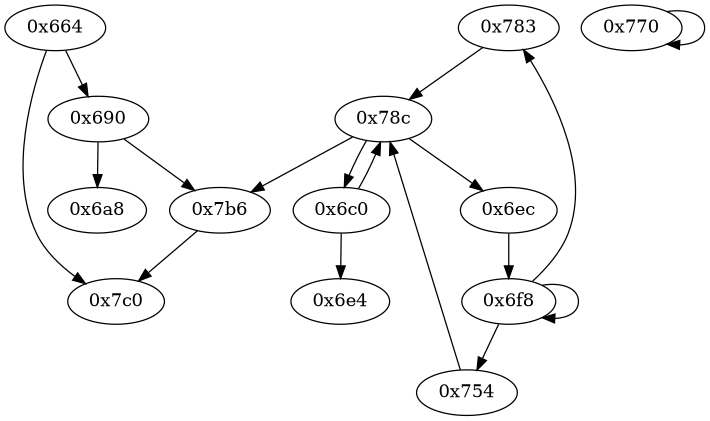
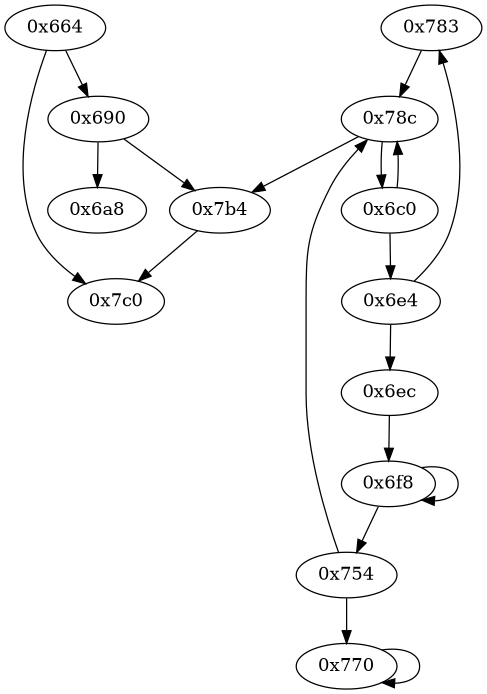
edge "0x78c" -> "0x6ec": now "0x6e4" -> "0x6ec"
edge "0x6f8" -> "0x783": now "0x6e4" -> "0x783"
node "0x7b6": label "0x7b6" -> "0x7b4"
edge "0x754" -> "0x770": added
